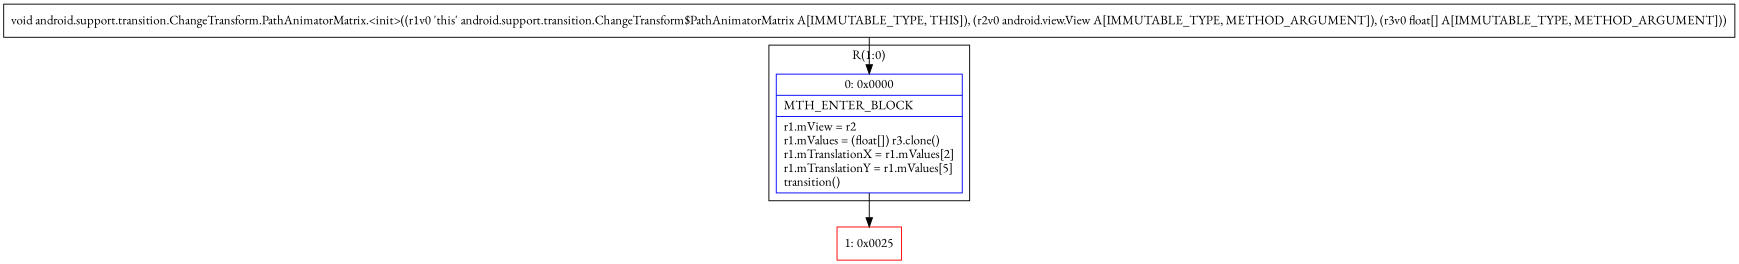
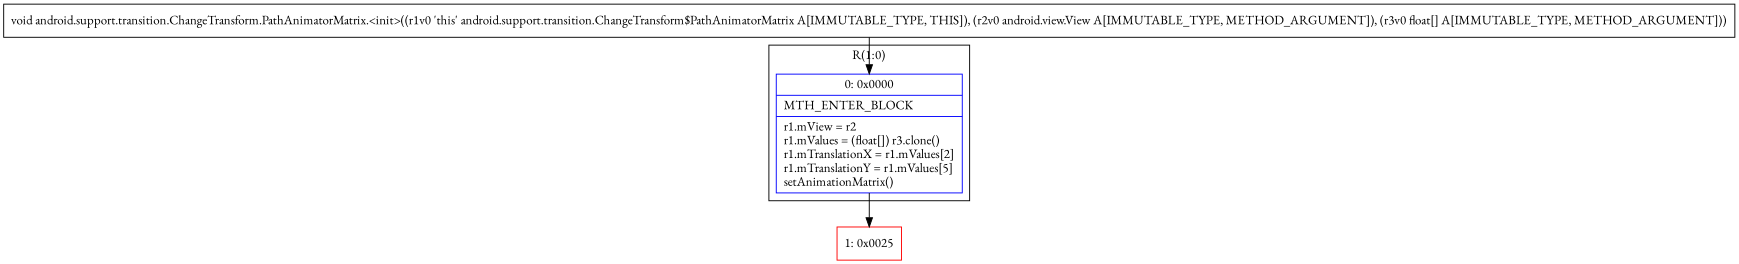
node "0: 0x0000": text "transition()" -> "setAnimationMatrix()"
